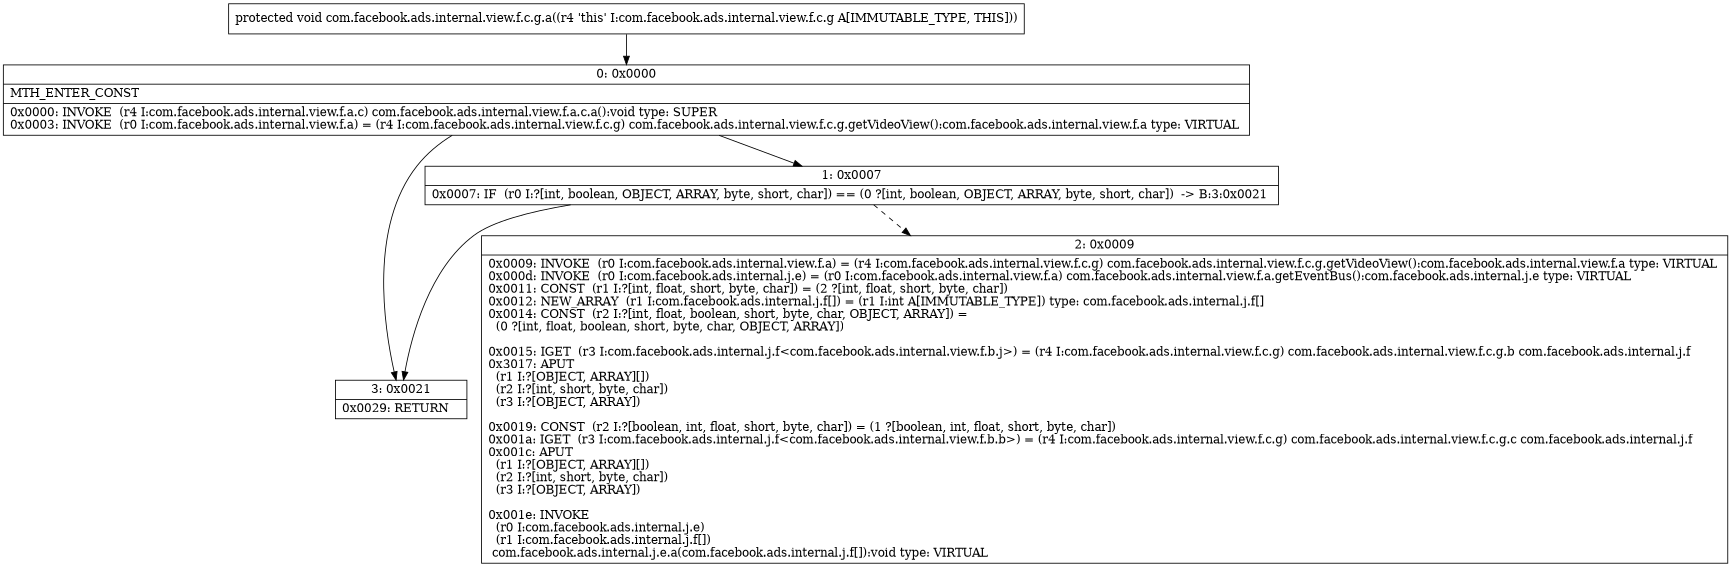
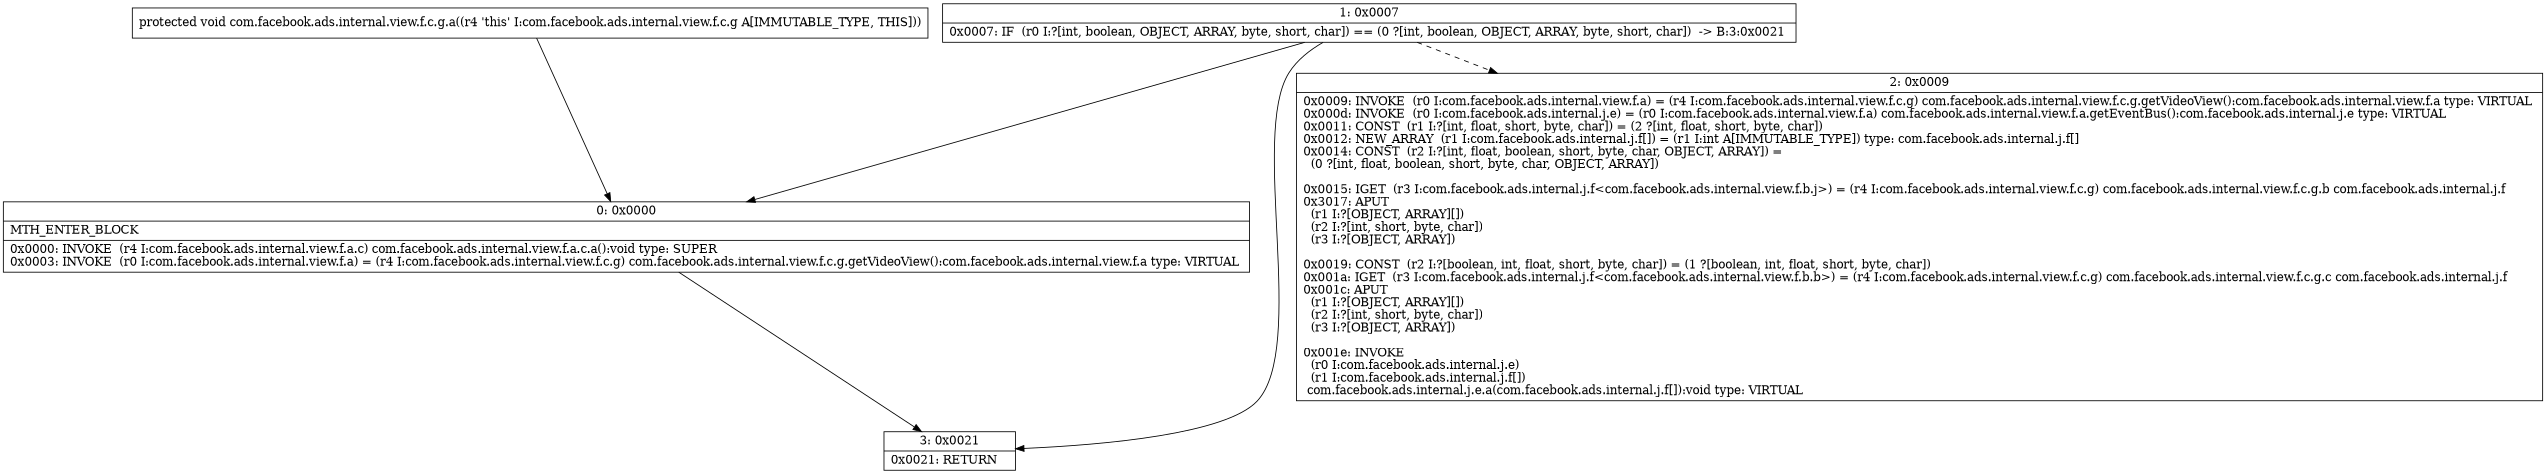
node "0: 0x0000": text "MTH_ENTER_CONST" -> "MTH_ENTER_BLOCK"
edge "0: 0x0000" -> "1: 0x0007": reversed
node "3: 0x0021": text "0x0029: RETURN" -> "0x0021: RETURN"
